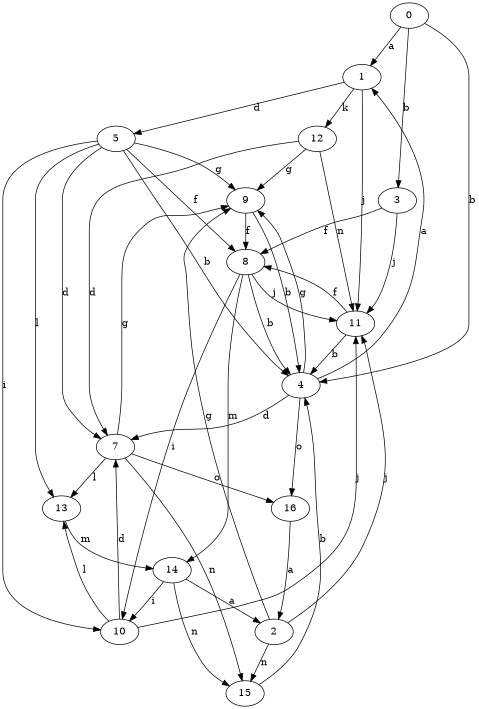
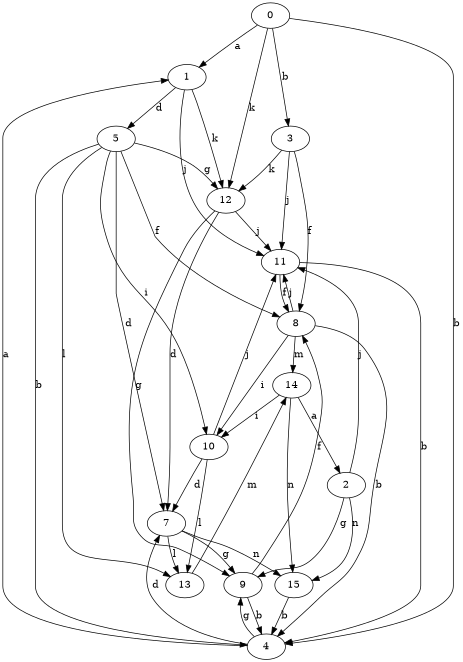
edge "0" -> "12": added, label "k"
edge "5" -> "9": now "5" -> "12"
edge "3" -> "12": added, label "k"
edge "12" -> "11": label "n" -> "j"
node "16": removed
